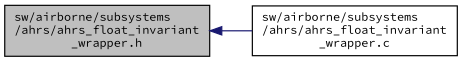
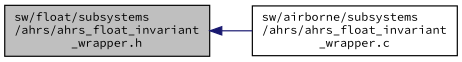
node "sw/airborne/subsystems /ahrs/ahrs_float_invariant _wrapper.h": label "sw/airborne/subsystems /ahrs/ahrs_float_invariant _wrapper.h" -> "sw/float/subsystems /ahrs/ahrs_float_invariant _wrapper.h"
